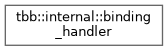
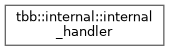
node "tbb::internal::binding _handler": label "tbb::internal::binding _handler" -> "tbb::internal::internal _handler"
